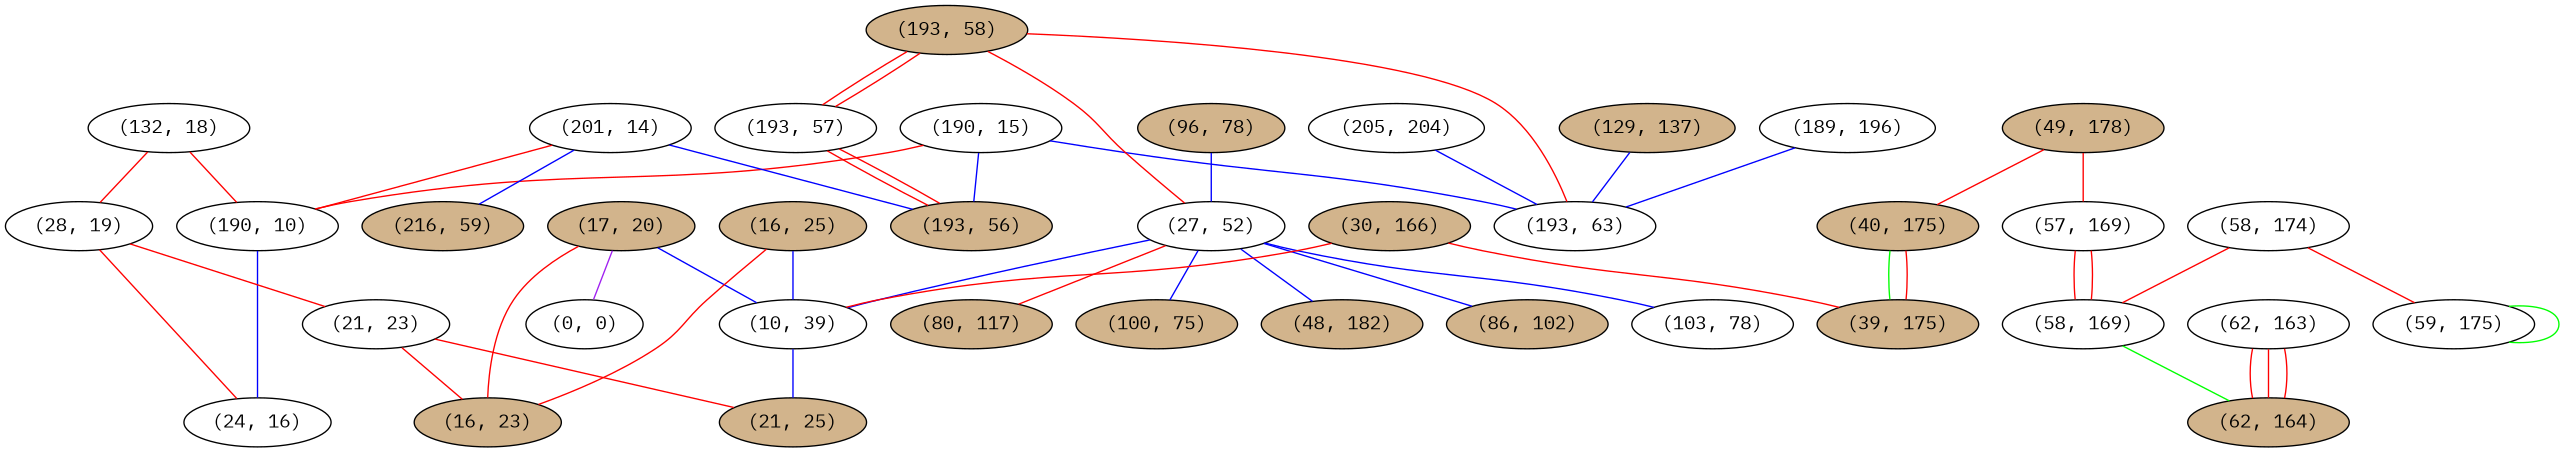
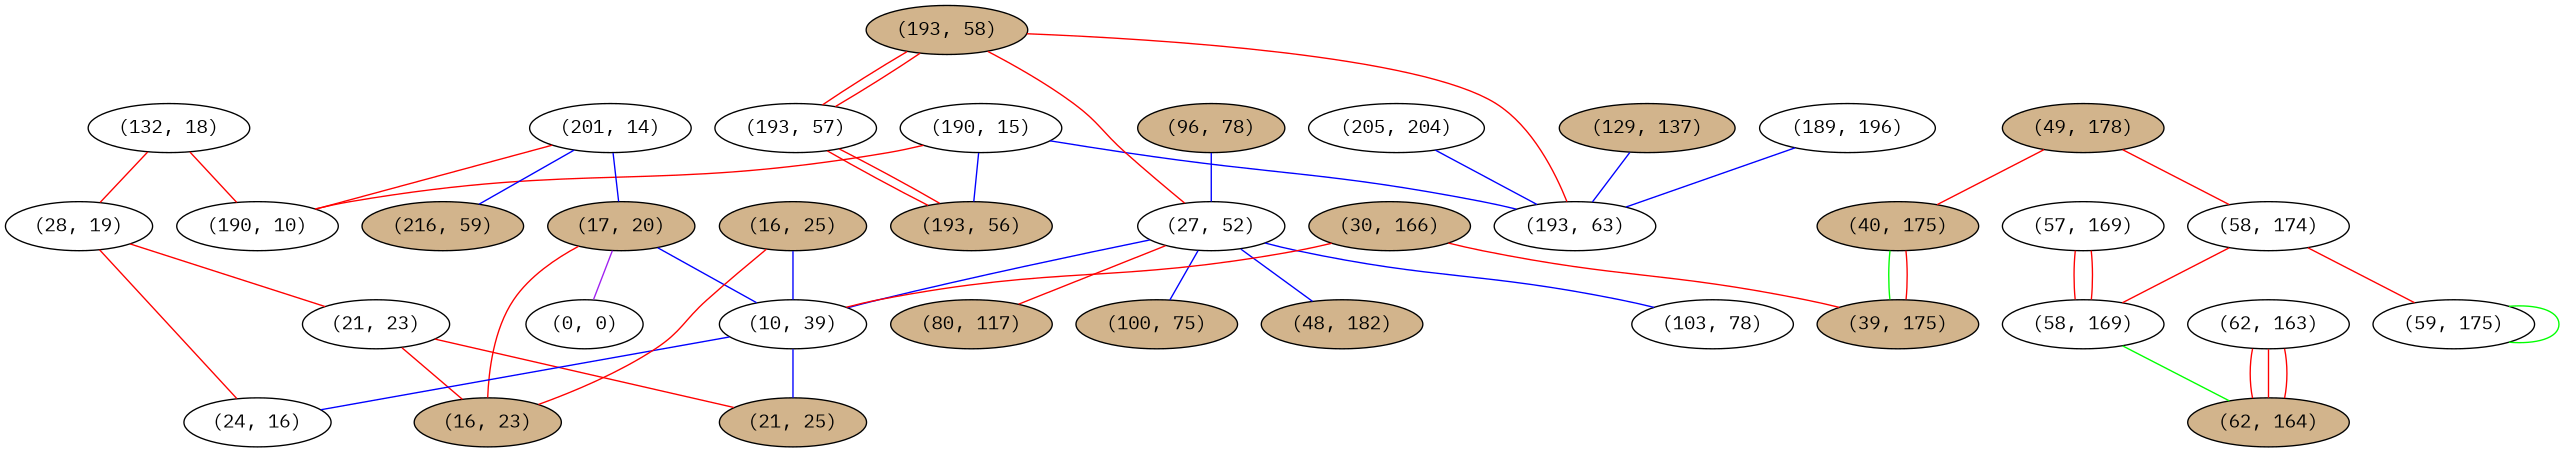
edge "(201, 14)" -- "(193, 56)": now "(201, 14)" -- "(17, 20)"
edge "(49, 178)" -- "(57, 169)": now "(49, 178)" -- "(58, 174)"
edge "(190, 10)" -- "(24, 16)": now "(10, 39)" -- "(24, 16)"
node "(86, 102)": removed
